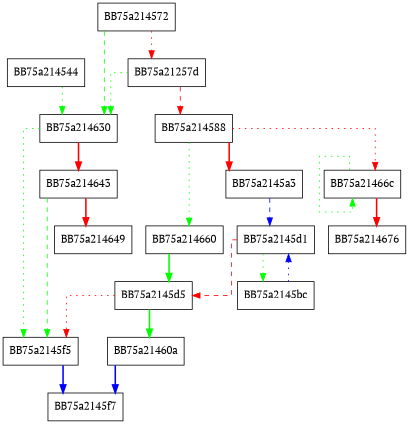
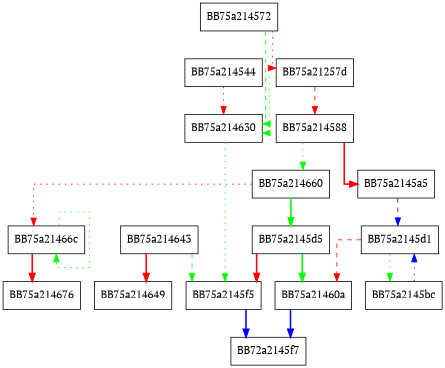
edge "BB75a214544" -> "BB75a214630": color green -> red
edge "BB75a214588" -> "BB75a21466c": now "BB75a214660" -> "BB75a21466c"
edge "BB75a214630" -> "BB75a214643": removed
node "BB75a2145a3": label "BB75a2145a3" -> "BB75a2145a5"
edge "BB75a2145d1" -> "BB75a2145d5": now "BB75a2145d1" -> "BB75a21460a"
edge "BB75a2145d5" -> "BB75a2145f5": style dotted -> bold
node "BB75a2145f7": label "BB75a2145f7" -> "BB72a2145f7"
